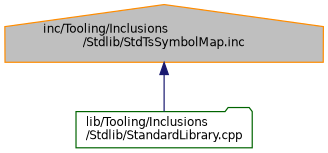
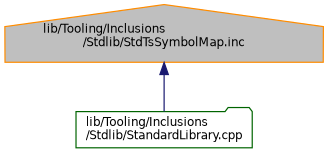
node "inc/Tooling/Inclusions /Stdlib/StdTsSymbolMap.inc": label "inc/Tooling/Inclusions /Stdlib/StdTsSymbolMap.inc" -> "lib/Tooling/Inclusions /Stdlib/StdTsSymbolMap.inc"
